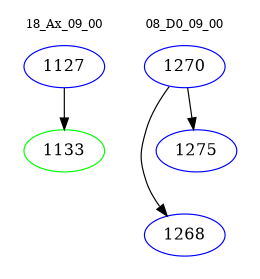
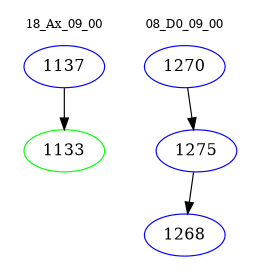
node "1127": label "1127" -> "1137"
edge "1270" -> "1268": now "1275" -> "1268"
